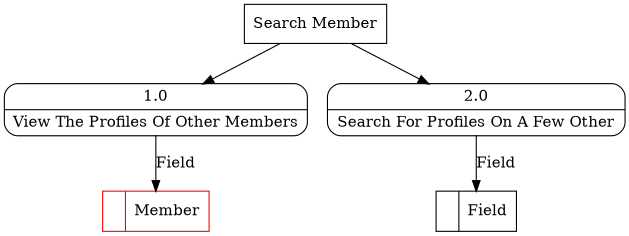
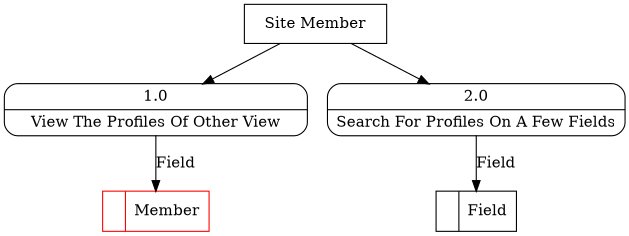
node "Search Member": label "Search Member" -> "Site Member"
node "1.0": text "View The Profiles Of Other Members" -> "View The Profiles Of Other View"
node "2.0": text "Search For Profiles On A Few Other" -> "Search For Profiles On A Few Fields"
